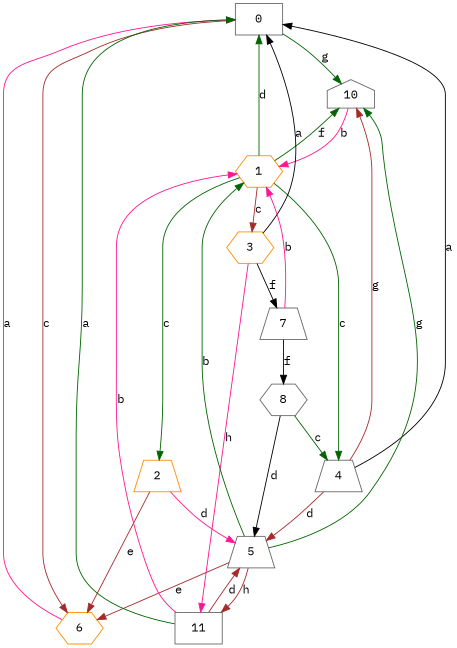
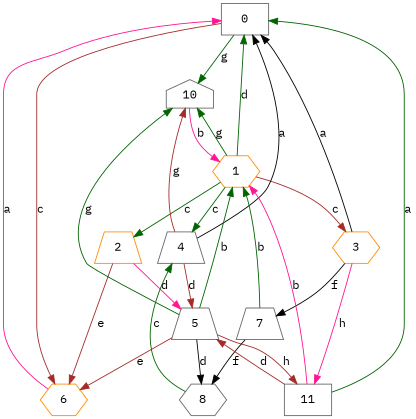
edge "1" -> "10": label "f" -> "g"
edge "7" -> "1": color deeppink -> darkgreen
edge "8" -> "5": reversed
